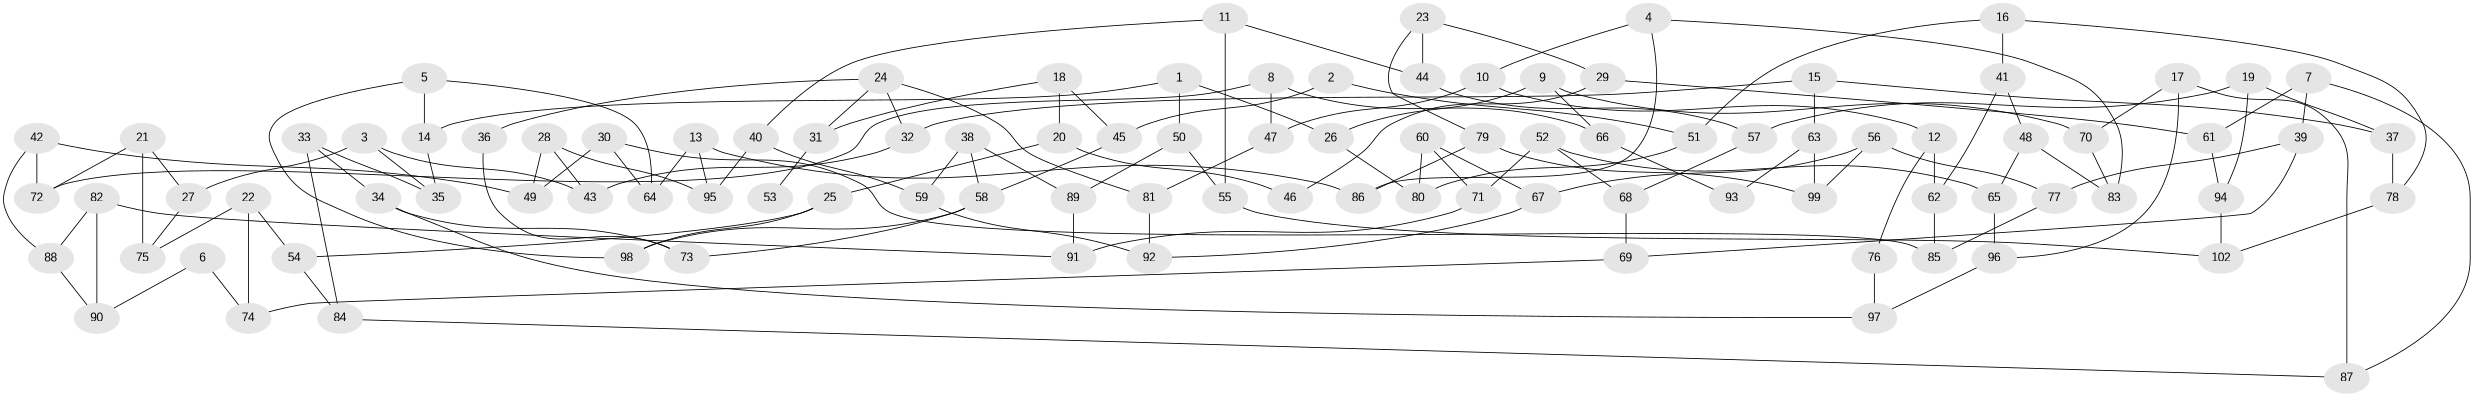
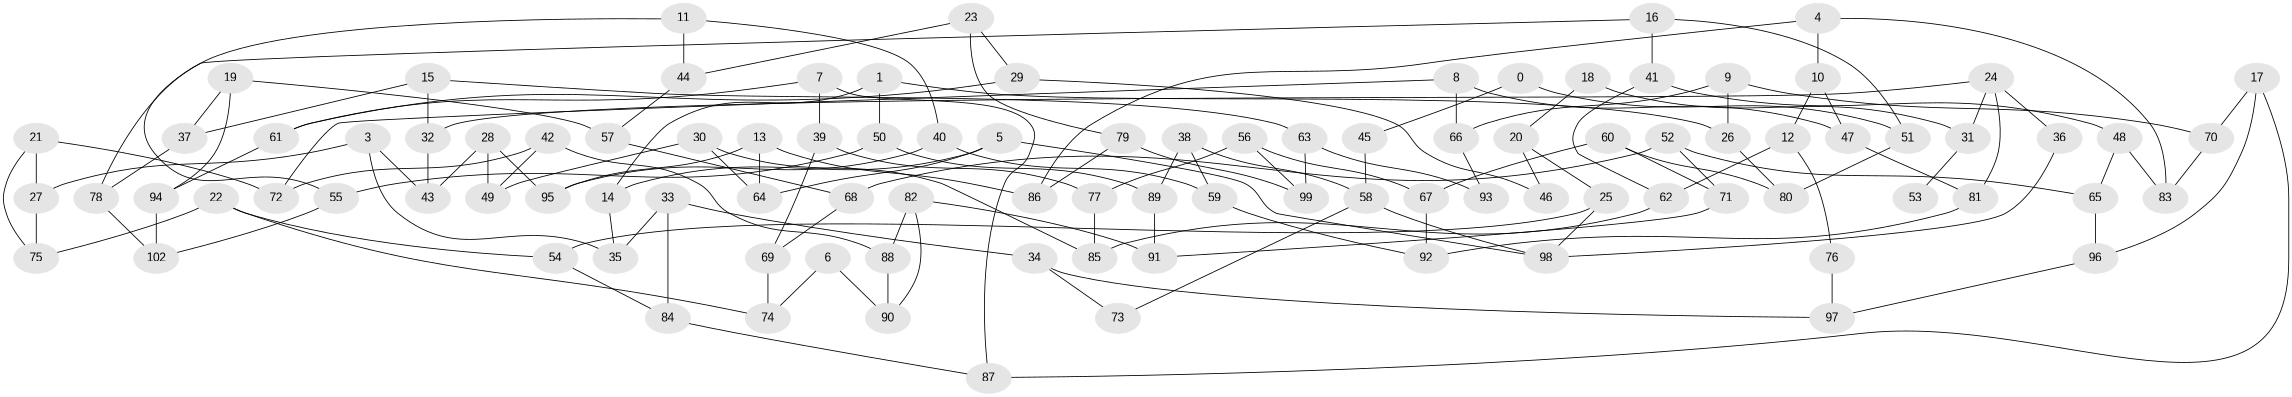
node "2": label "2" -> "0"
edge "18" -- "45": removed
edge "36" -- "73": now "36" -- "98"
